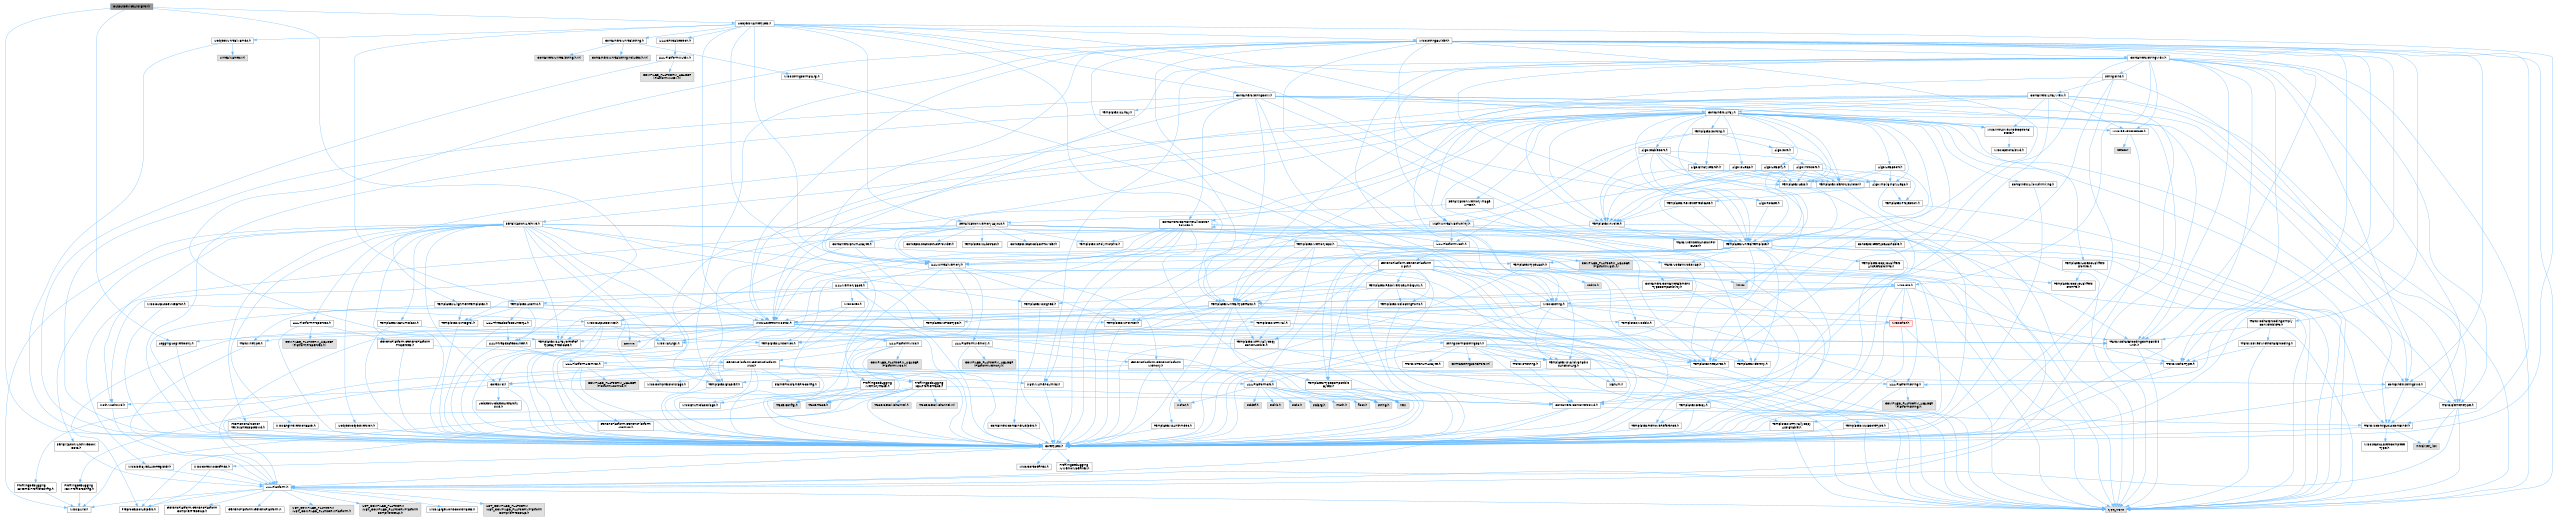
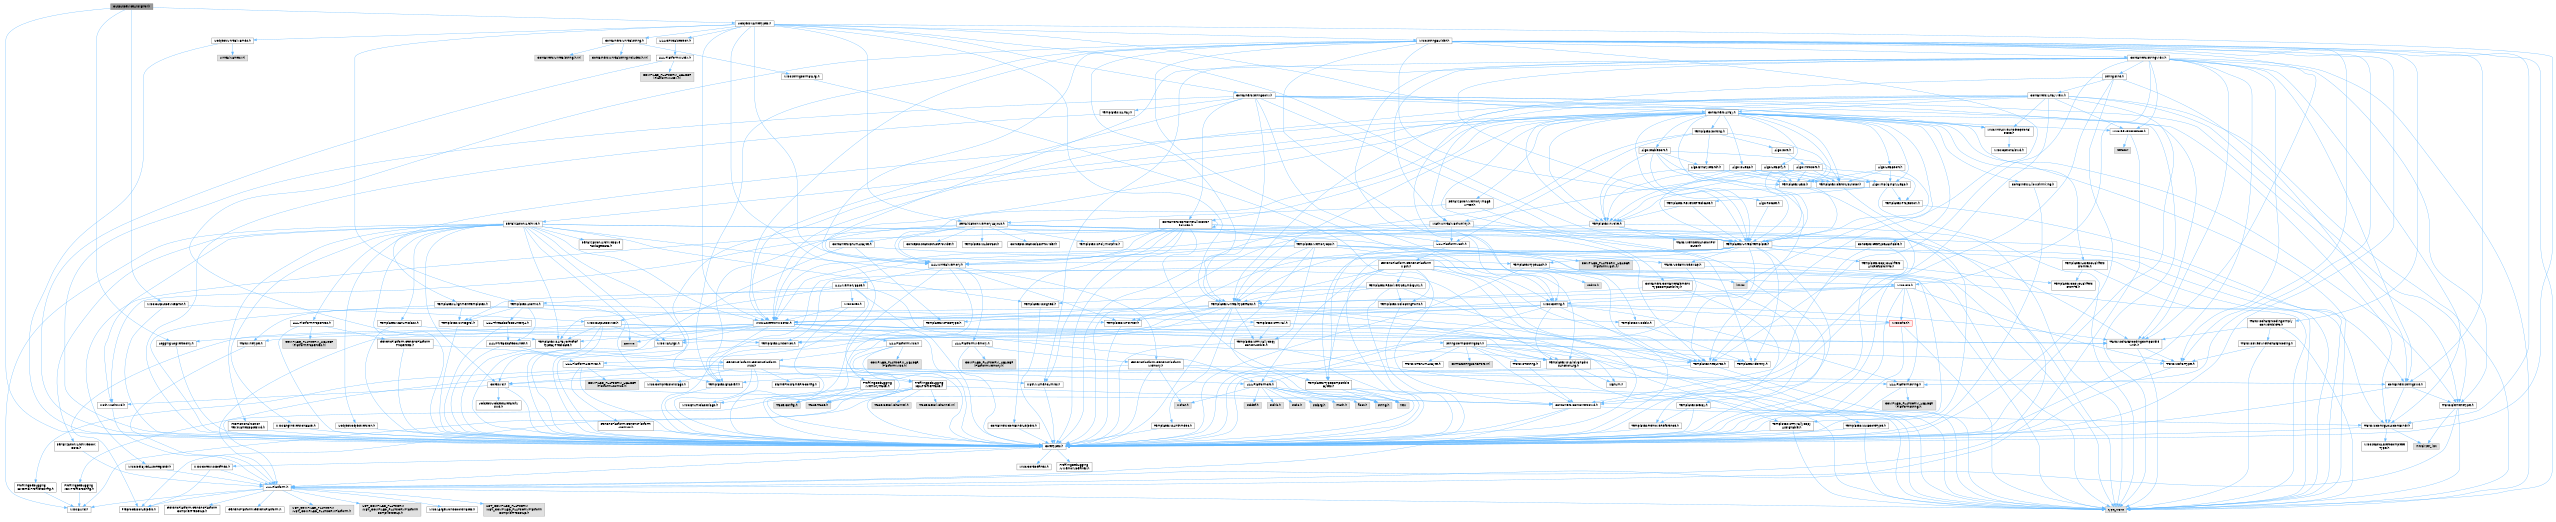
edge "OutputDeviceAnsiError.h" -> "HAL/ThreadSafeCounter.h": now "OutputDeviceAnsiError.h" -> "Misc/OutputDeviceError.h"
node "Serialization/ArchiveSave PackageData.h": added
edge "GenericPlatform/GenericPlatform Math.h" -> "Containers/ContainersFwd.h": now "Concepts/GetTypeHashable.h" -> "Containers/ContainersFwd.h"
edge "Traits/IsCharEncodingSimply ConvertibleTo.h" -> "Traits/IsCharType.h": removed
